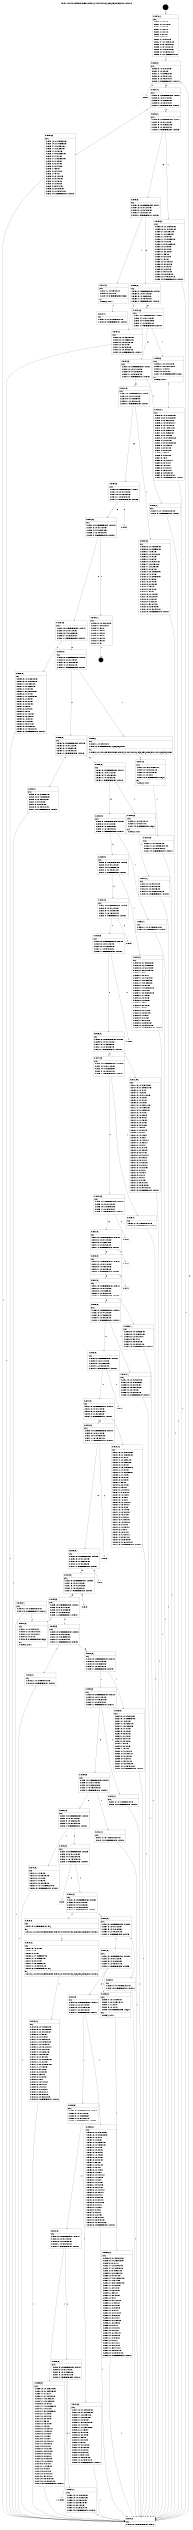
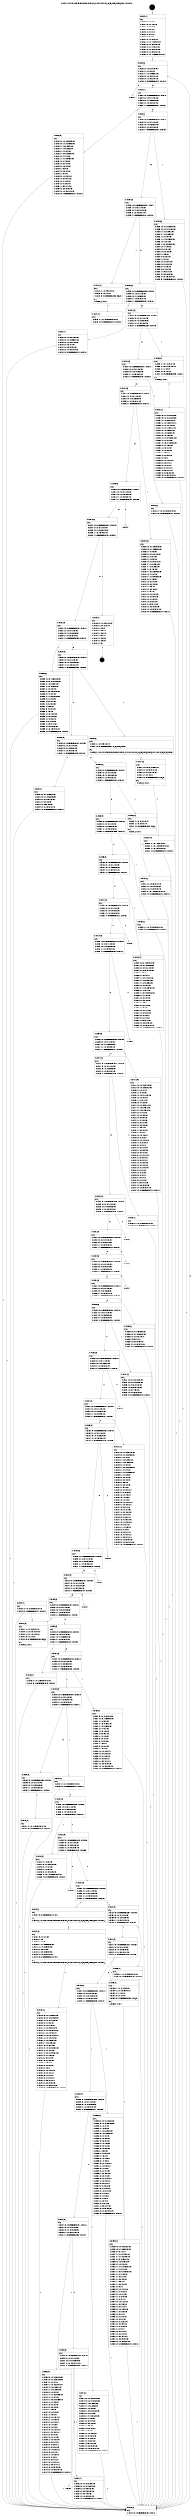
edge "0x401be9 [25]" -> "0x401c02 [25]": now "0x4022dc [12]" -> "0x401c02 [25]"
